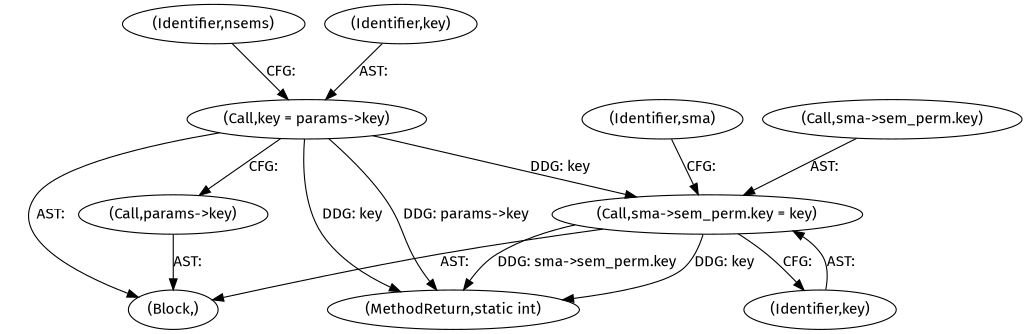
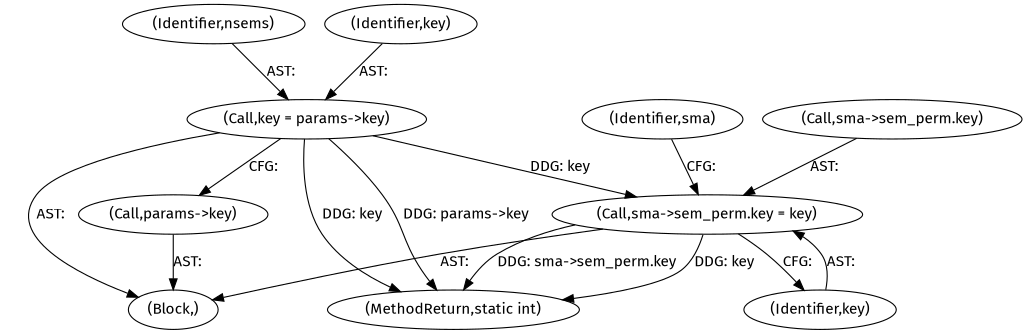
edge "(Identifier,nsems)" -> "(Call,key = params->key)": label "CFG: " -> "AST: "
